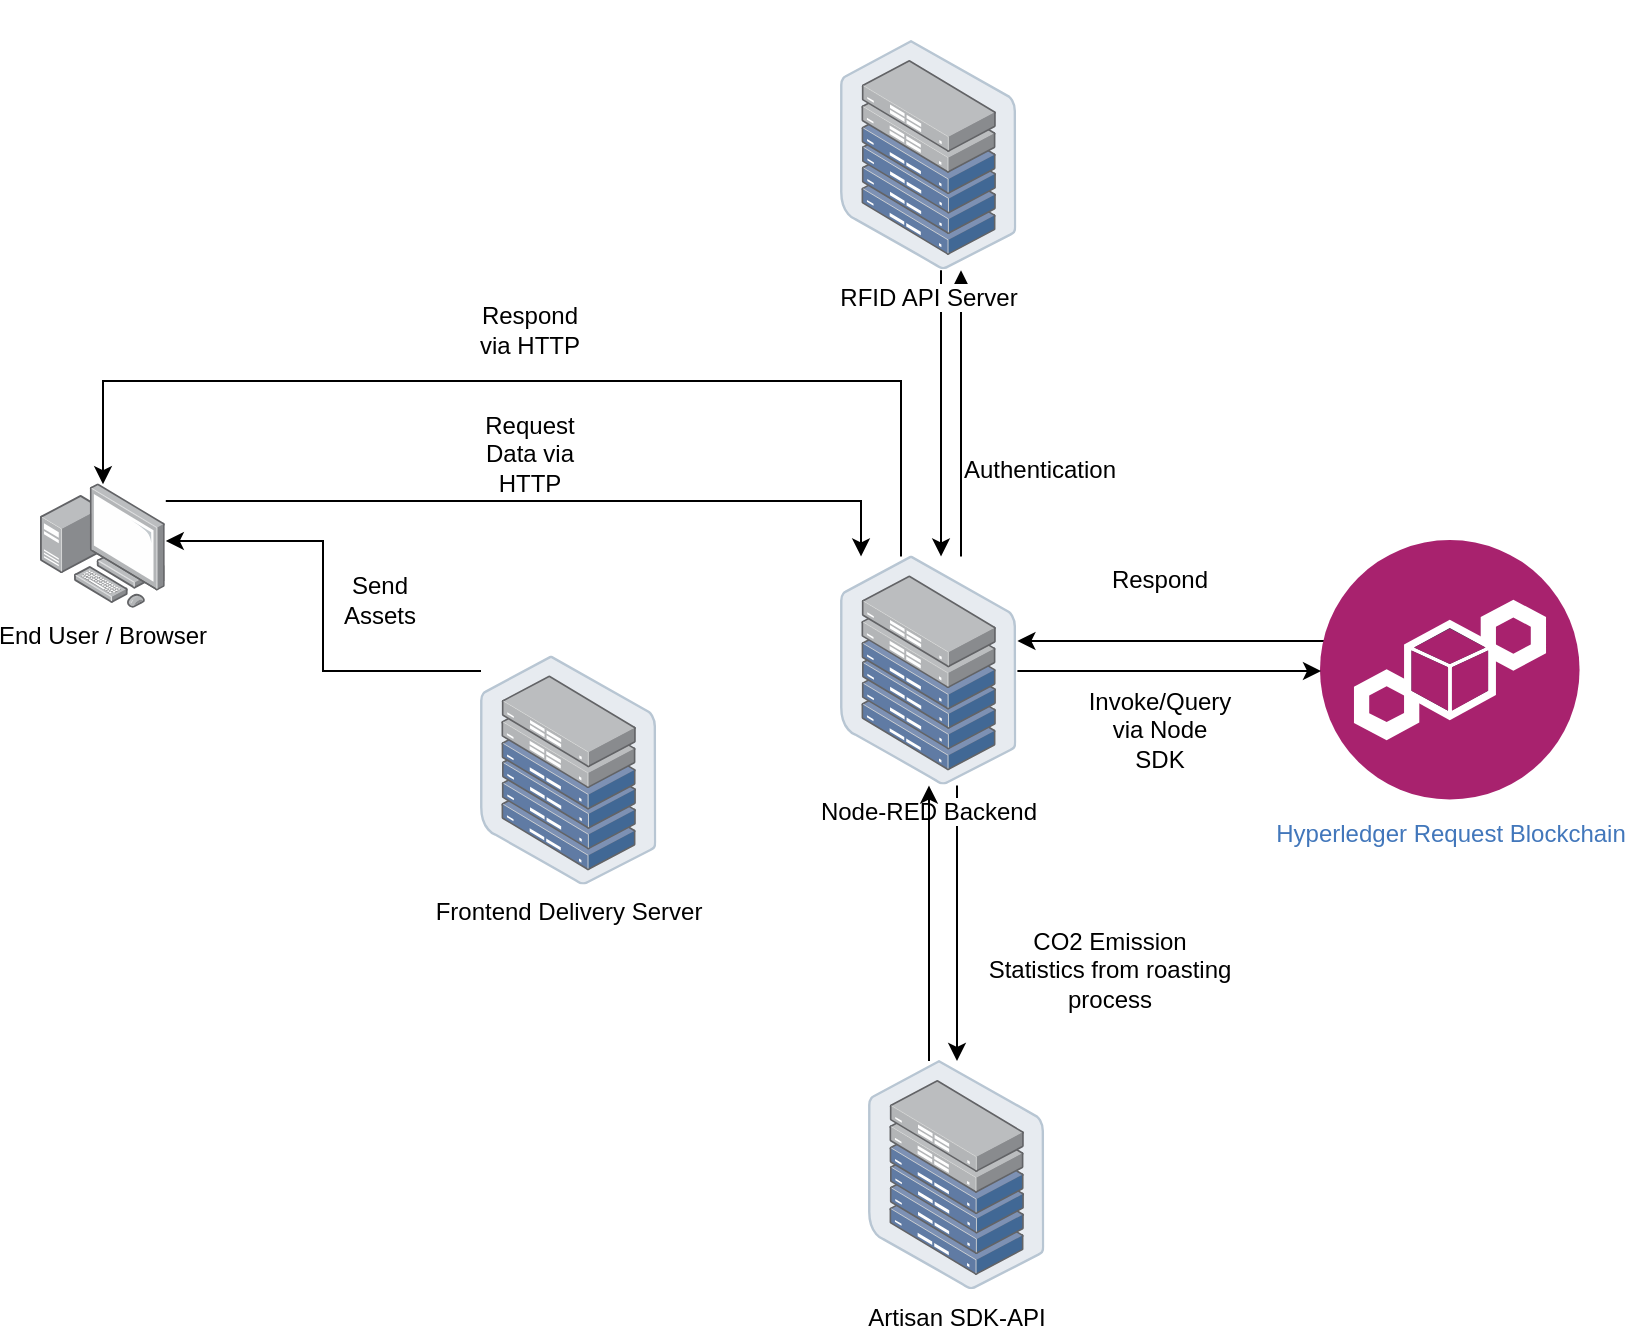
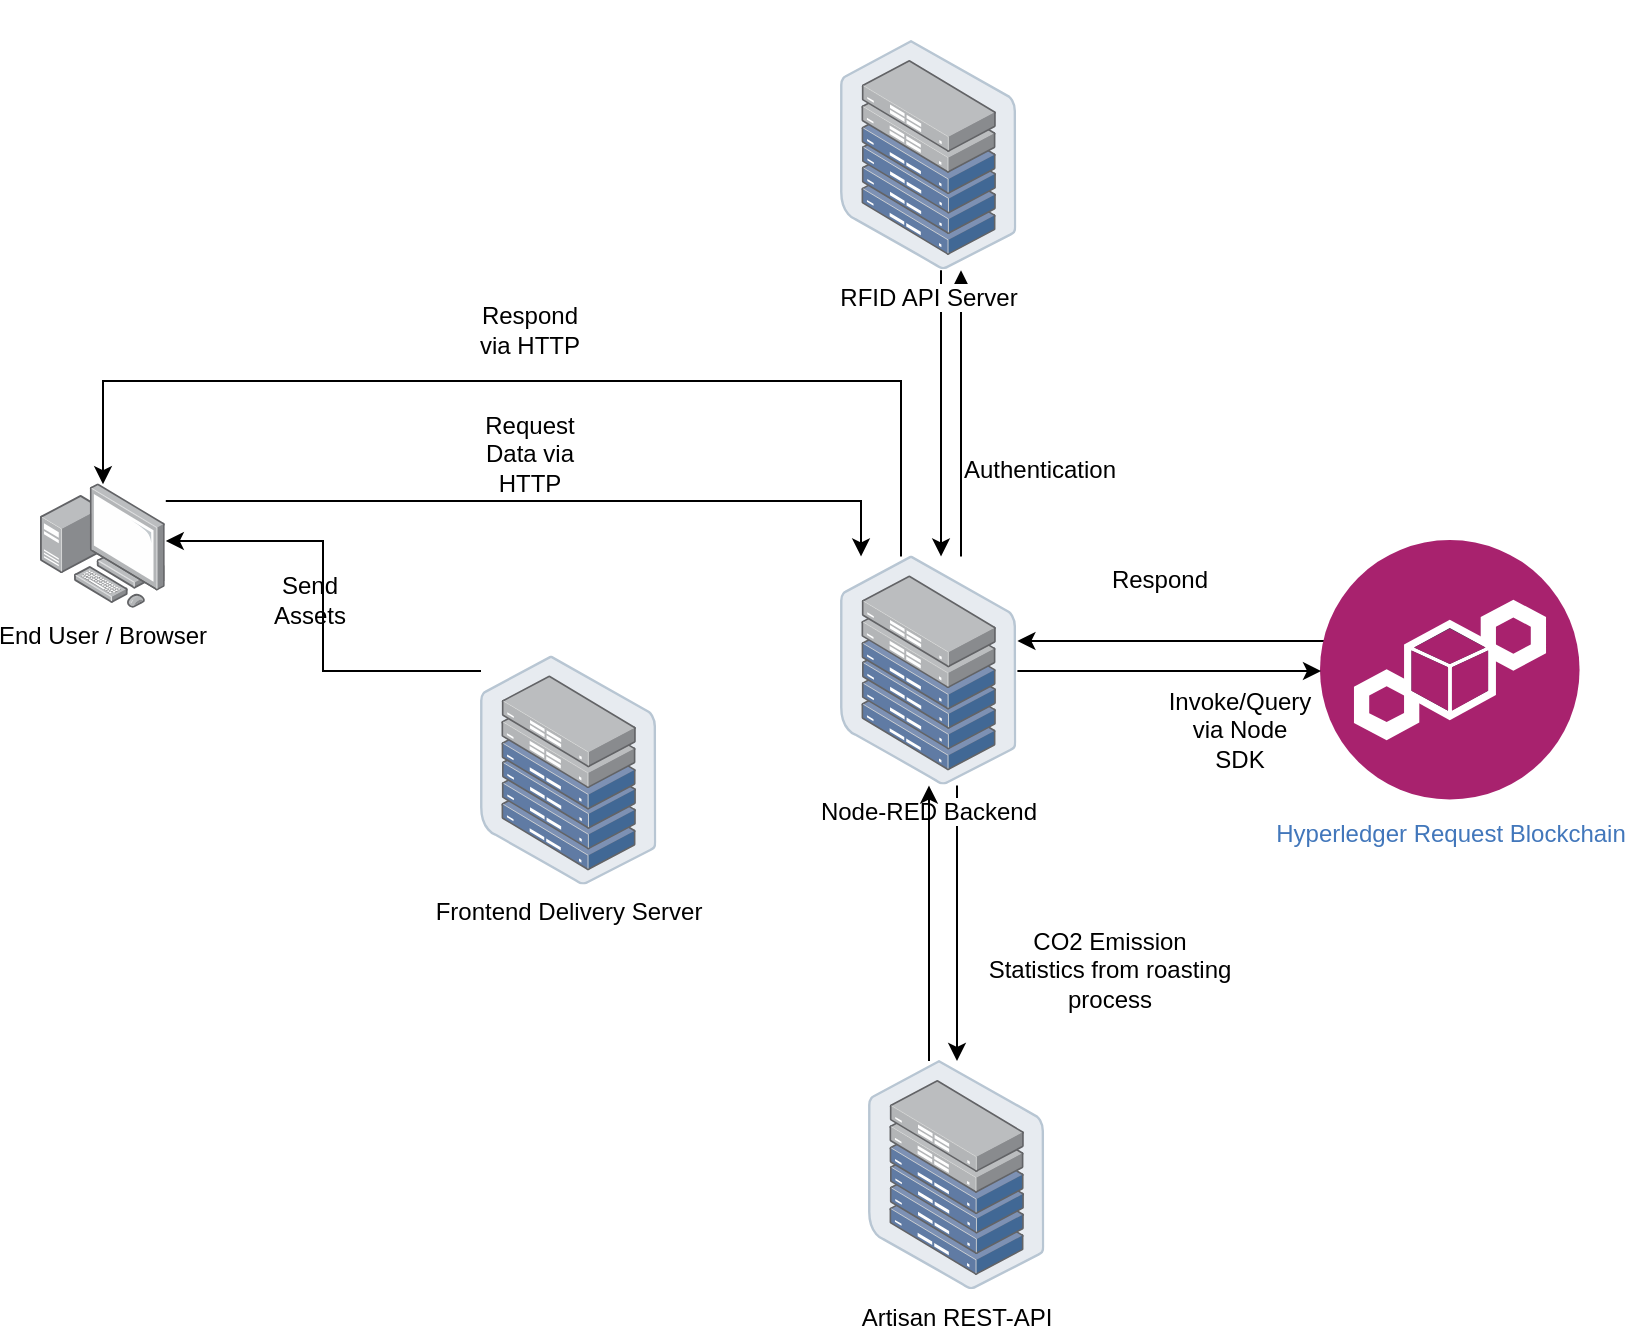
node "Send Assets": moved (381, 601) -> (311, 601)
node "Invoke/Query via Node SDK": moved (1161, 731) -> (1241, 731)
node "Artisan SDK-API": label "Artisan SDK-API" -> "Artisan REST-API"
